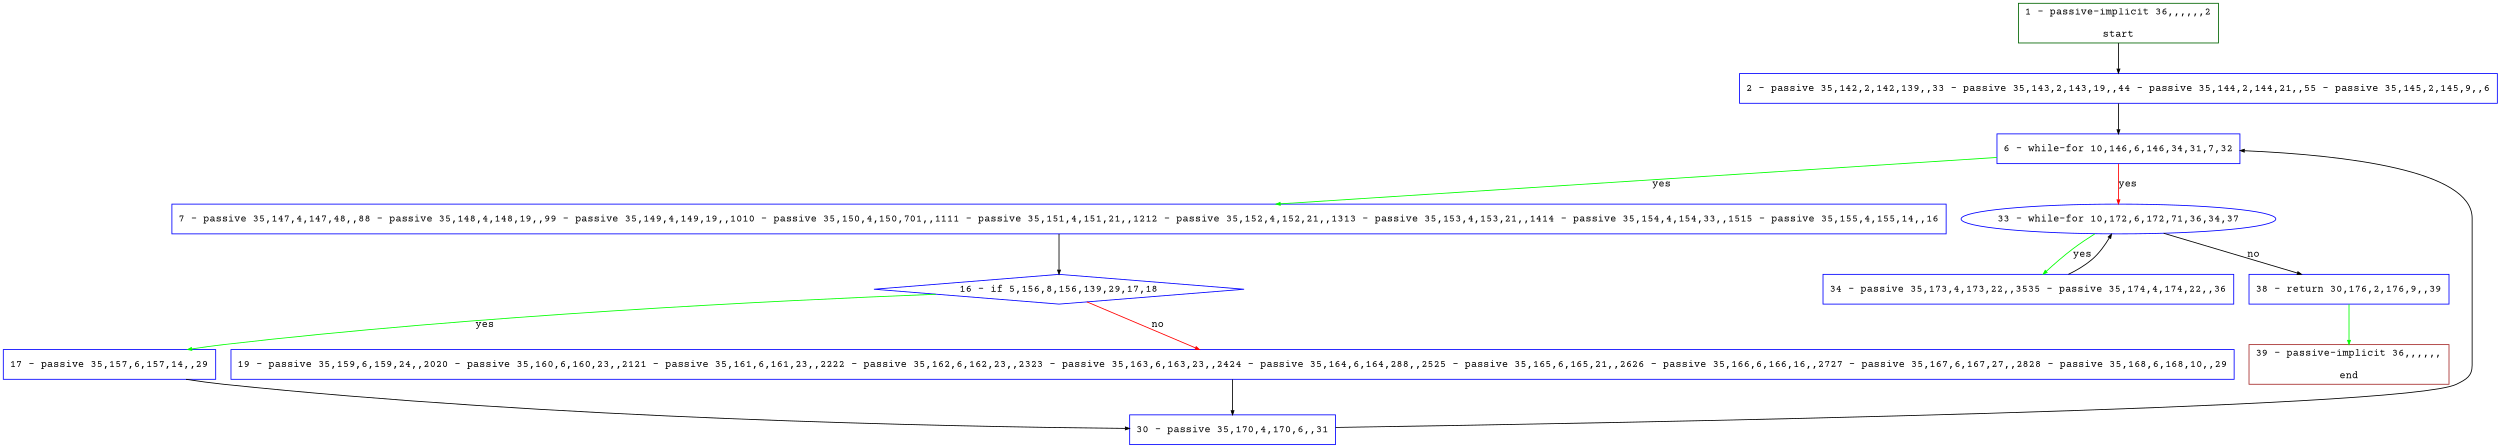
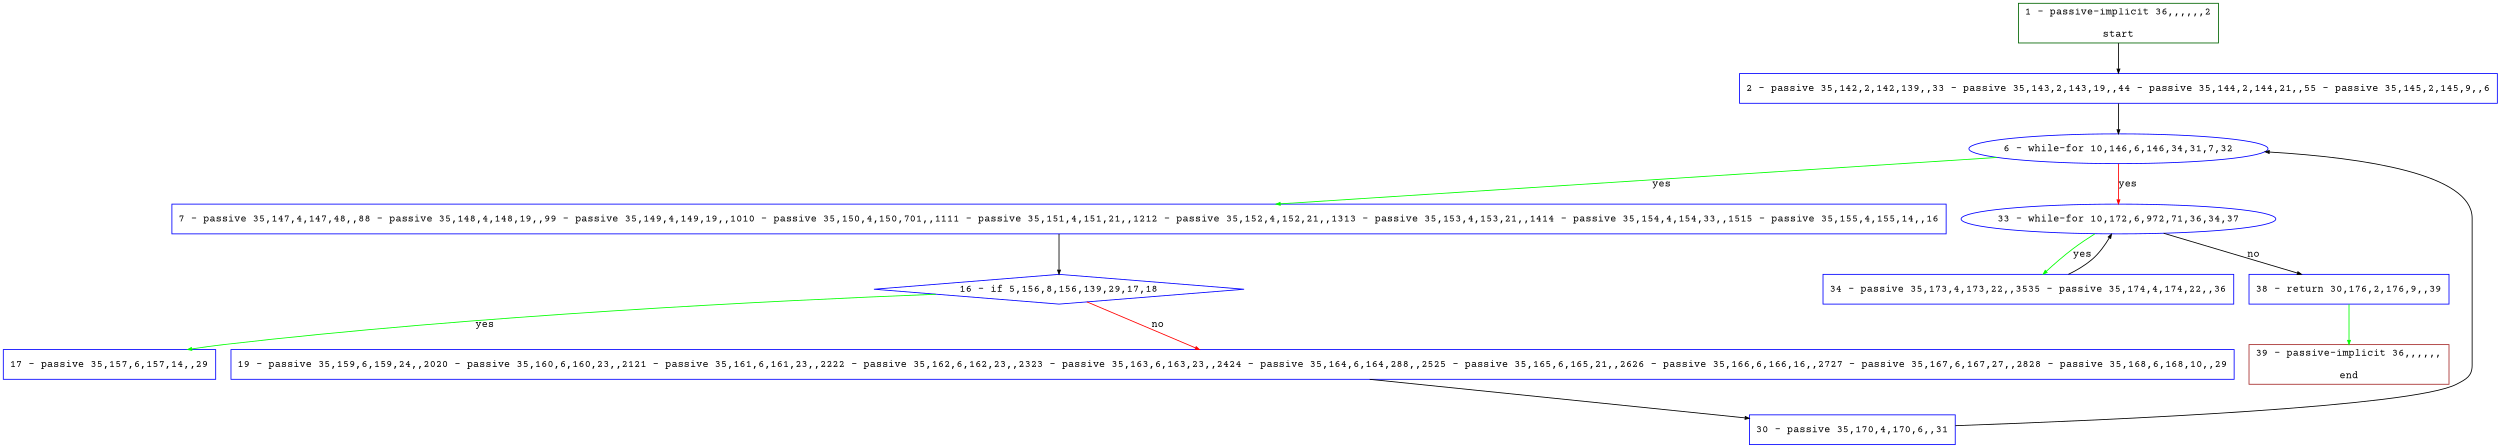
node "6 - while-for 10,146,6,146,34,31,7,32": shape box -> ellipse
node "33 - while-for 10,172,6,172,71,36,34,37": label "33 - while-for 10,172,6,172,71,36,34,37" -> "33 - while-for 10,172,6,972,71,36,34,37"
edge "17 - passive 35,157,6,157,14,,29" -> "30 - passive 35,170,4,170,6,,31": removed
